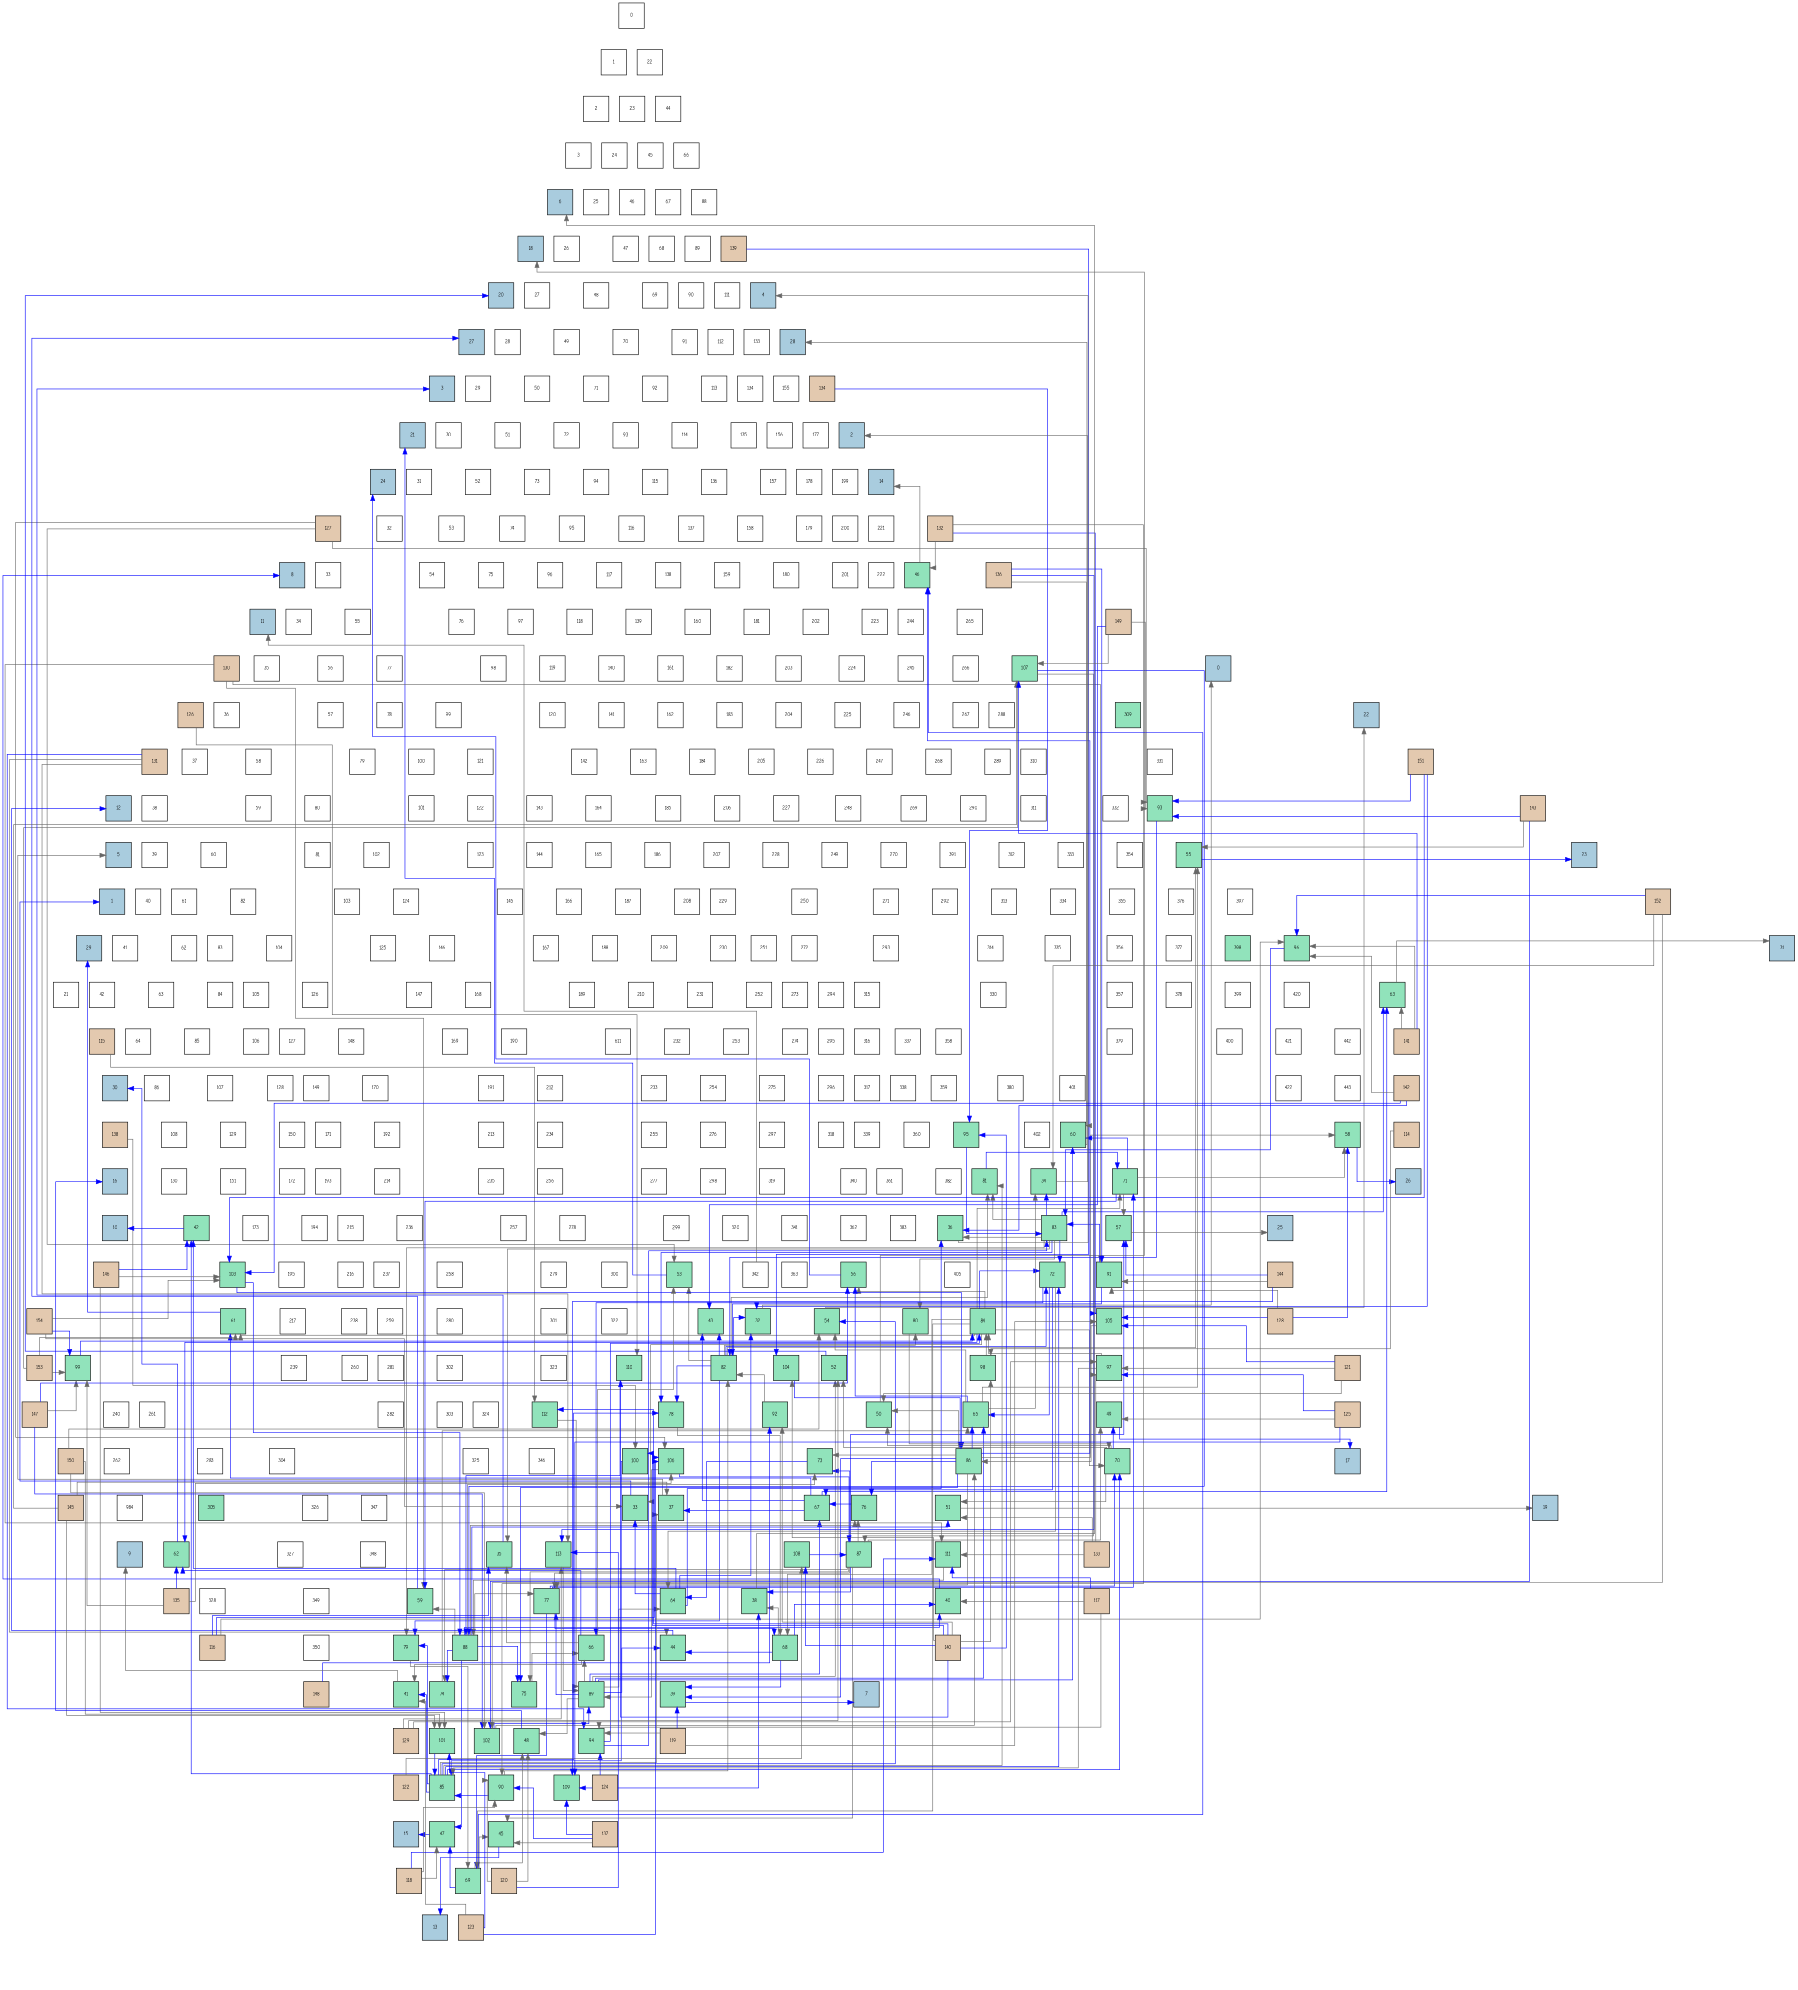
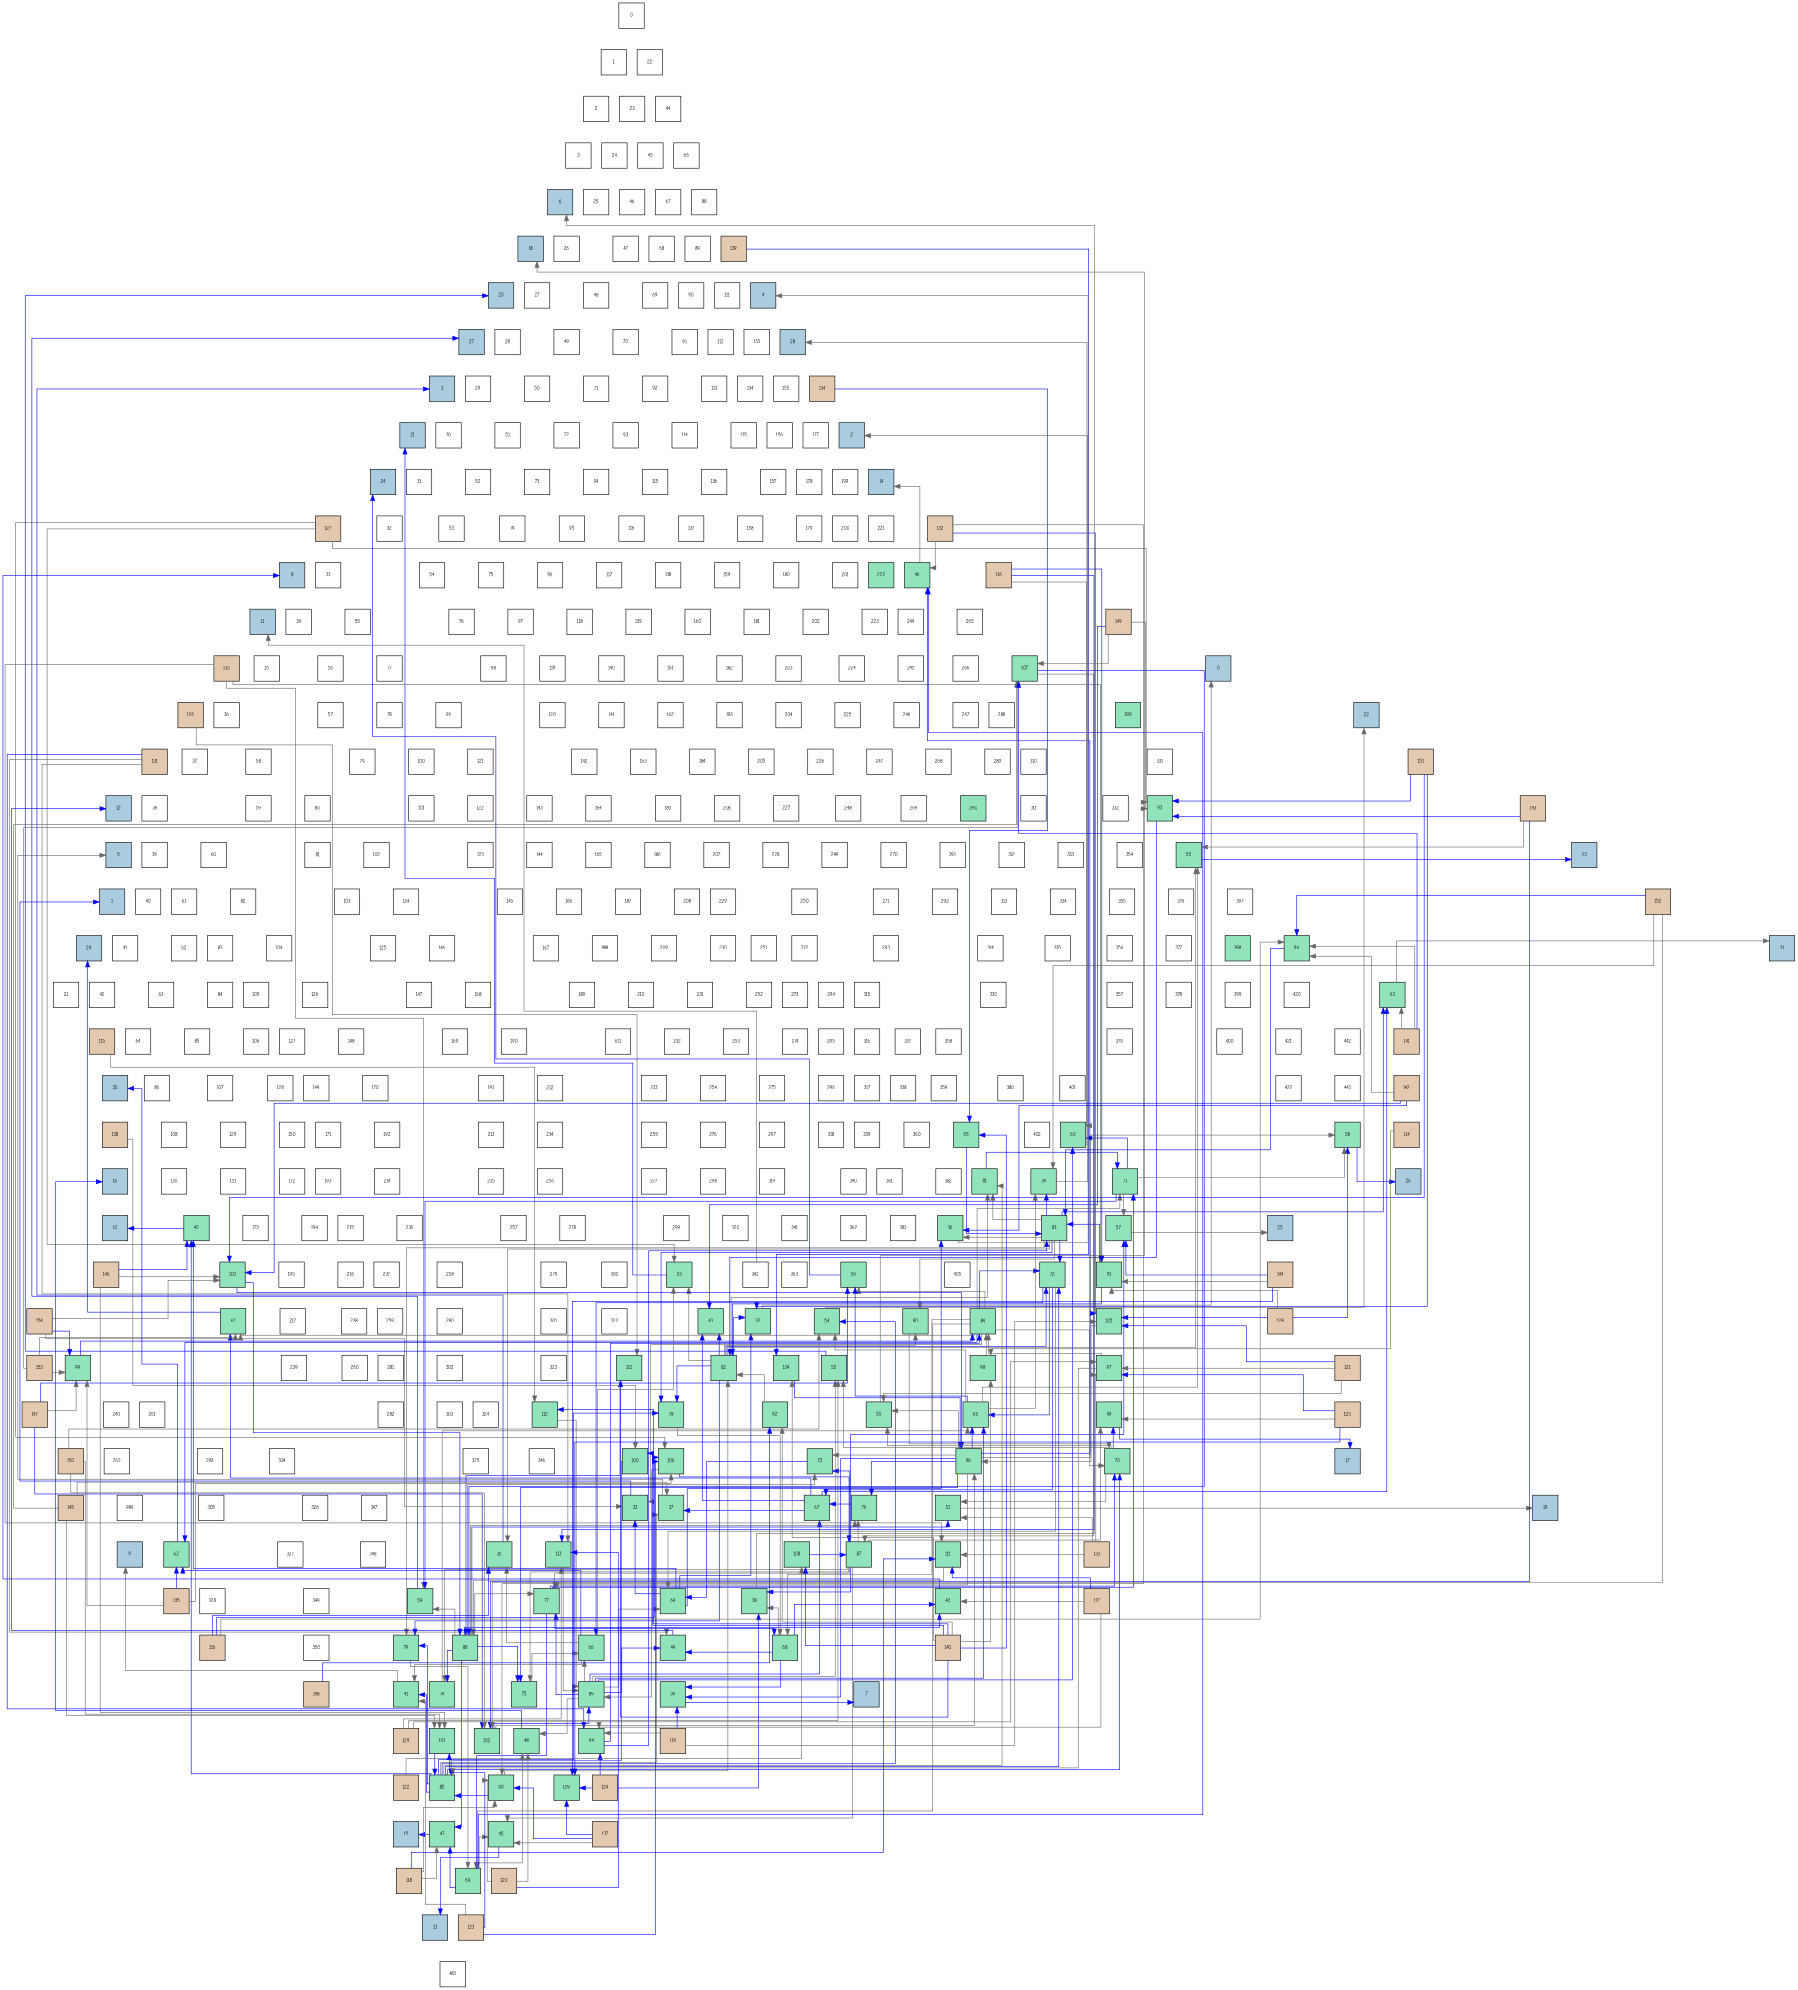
node "222": fillcolor #ffffff -> #91e3bb
node "290": fillcolor #ffffff -> #91e3bb
node "188": label "188" -> "888"
node "305": fillcolor #91e3bb -> #ffffff
node "483": added
